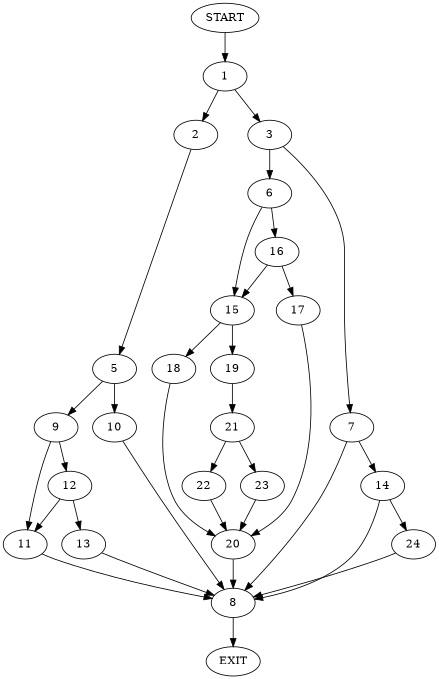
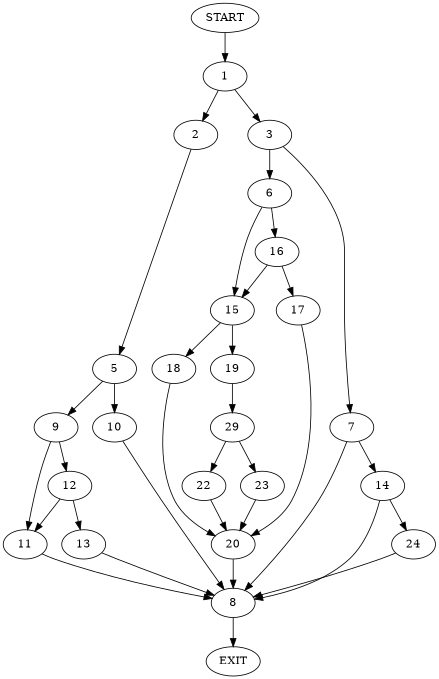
node "21": label "21" -> "29"
